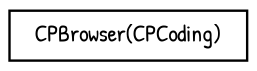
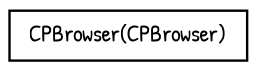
node "CPBrowser(CPCoding)": label "CPBrowser(CPCoding)" -> "CPBrowser(CPBrowser)"
